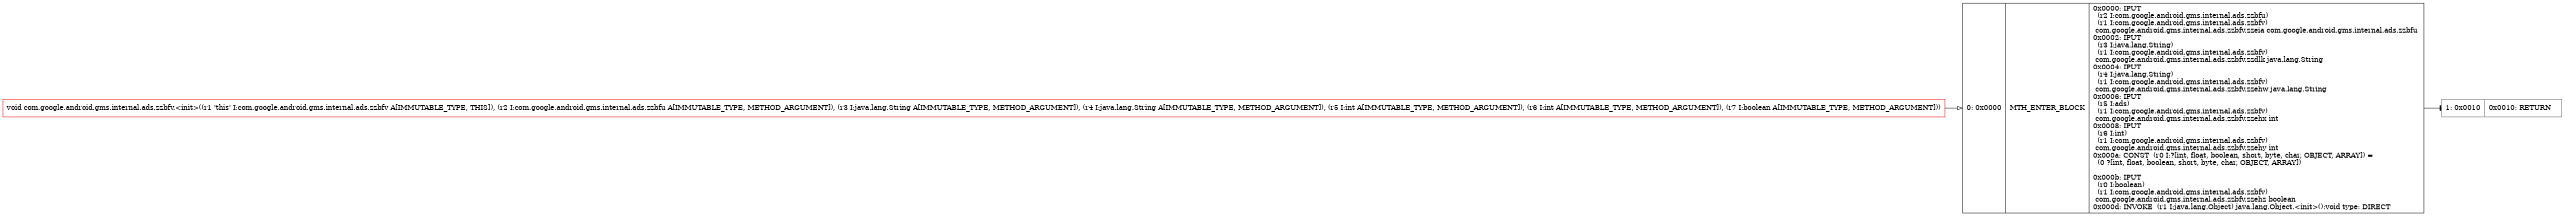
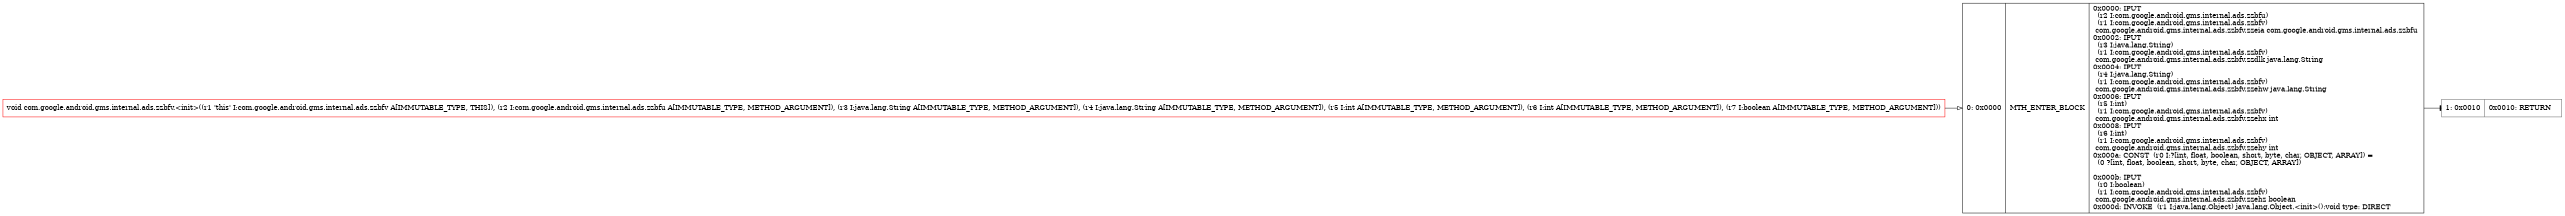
node "0: 0x0000": text "(r5 I:ads)" -> "(r5 I:int)"
